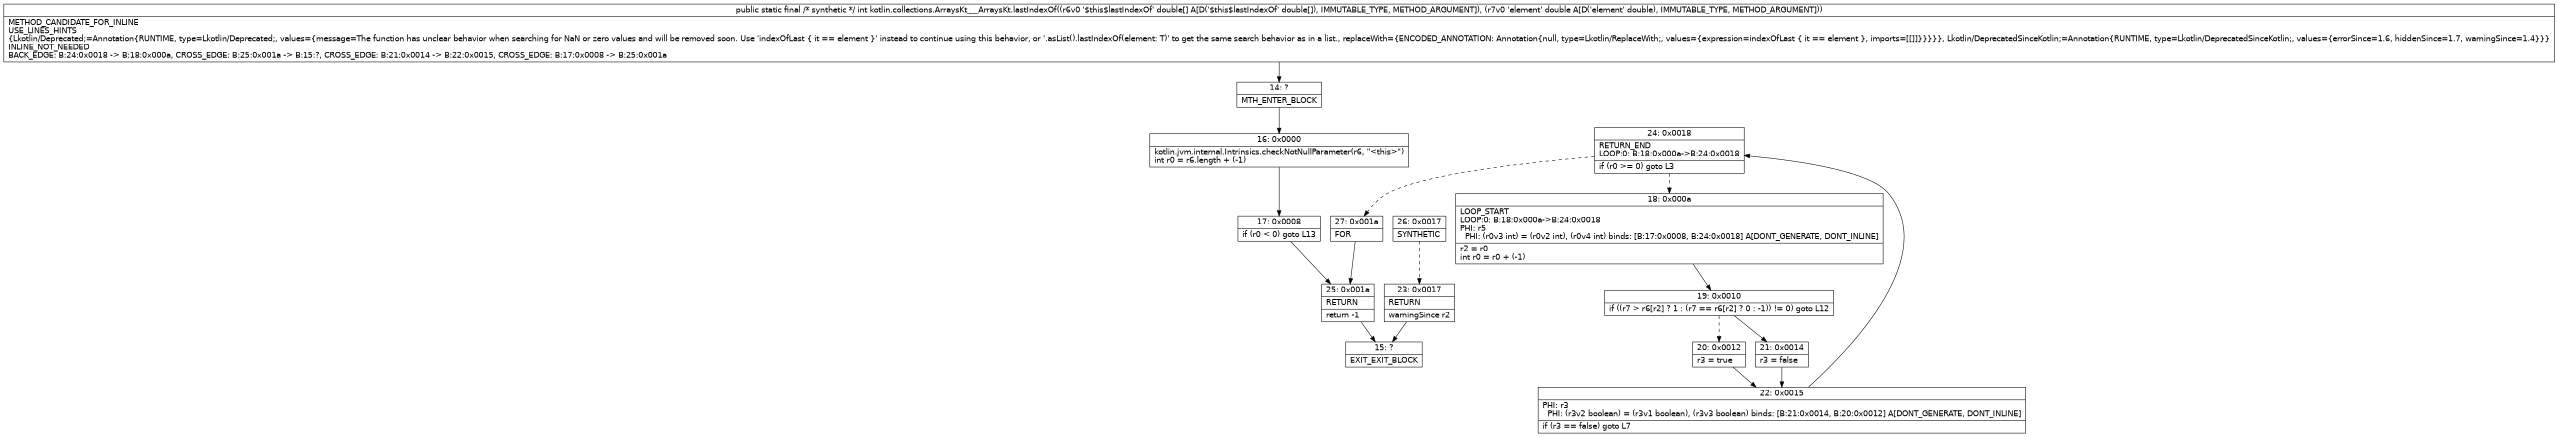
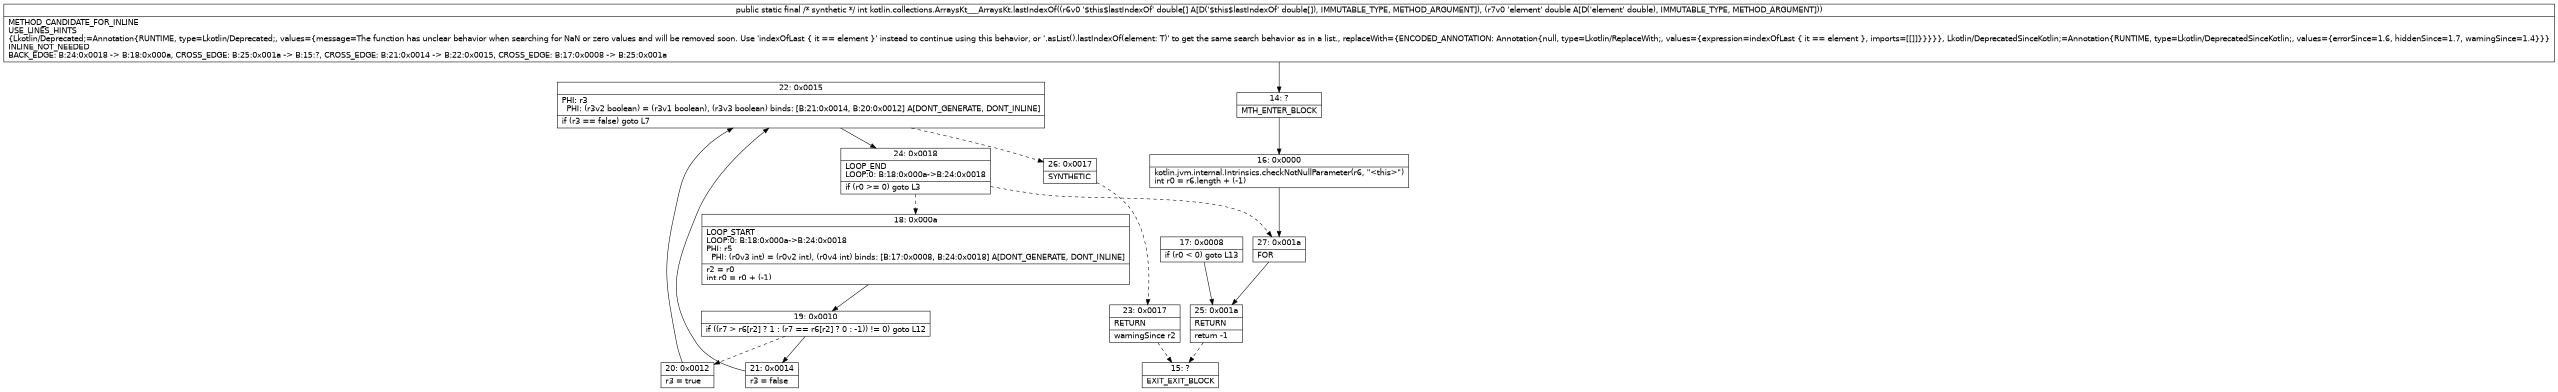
edge "22: 0x0015" -> "26: 0x0017": added
node "24: 0x0018": text "RETURN_END" -> "LOOP_END"
edge "16: 0x0000" -> "17: 0x0008": now "16: 0x0000" -> "27: 0x001a"
edge "25: 0x001a" -> "15: ?": style solid -> dashed
edge "23: 0x0017" -> "15: ?": style solid -> dashed
